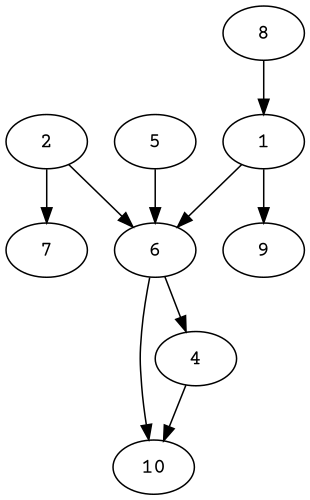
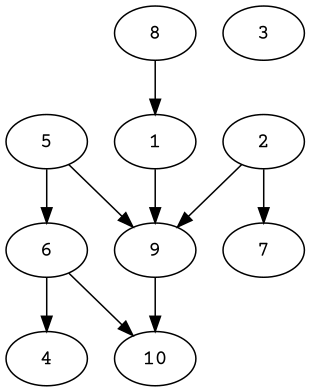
node "3": added
edge "2" -> "6": now "2" -> "9"
edge "5" -> "9": added
edge "1" -> "6": removed
edge "4" -> "10": now "9" -> "10"
